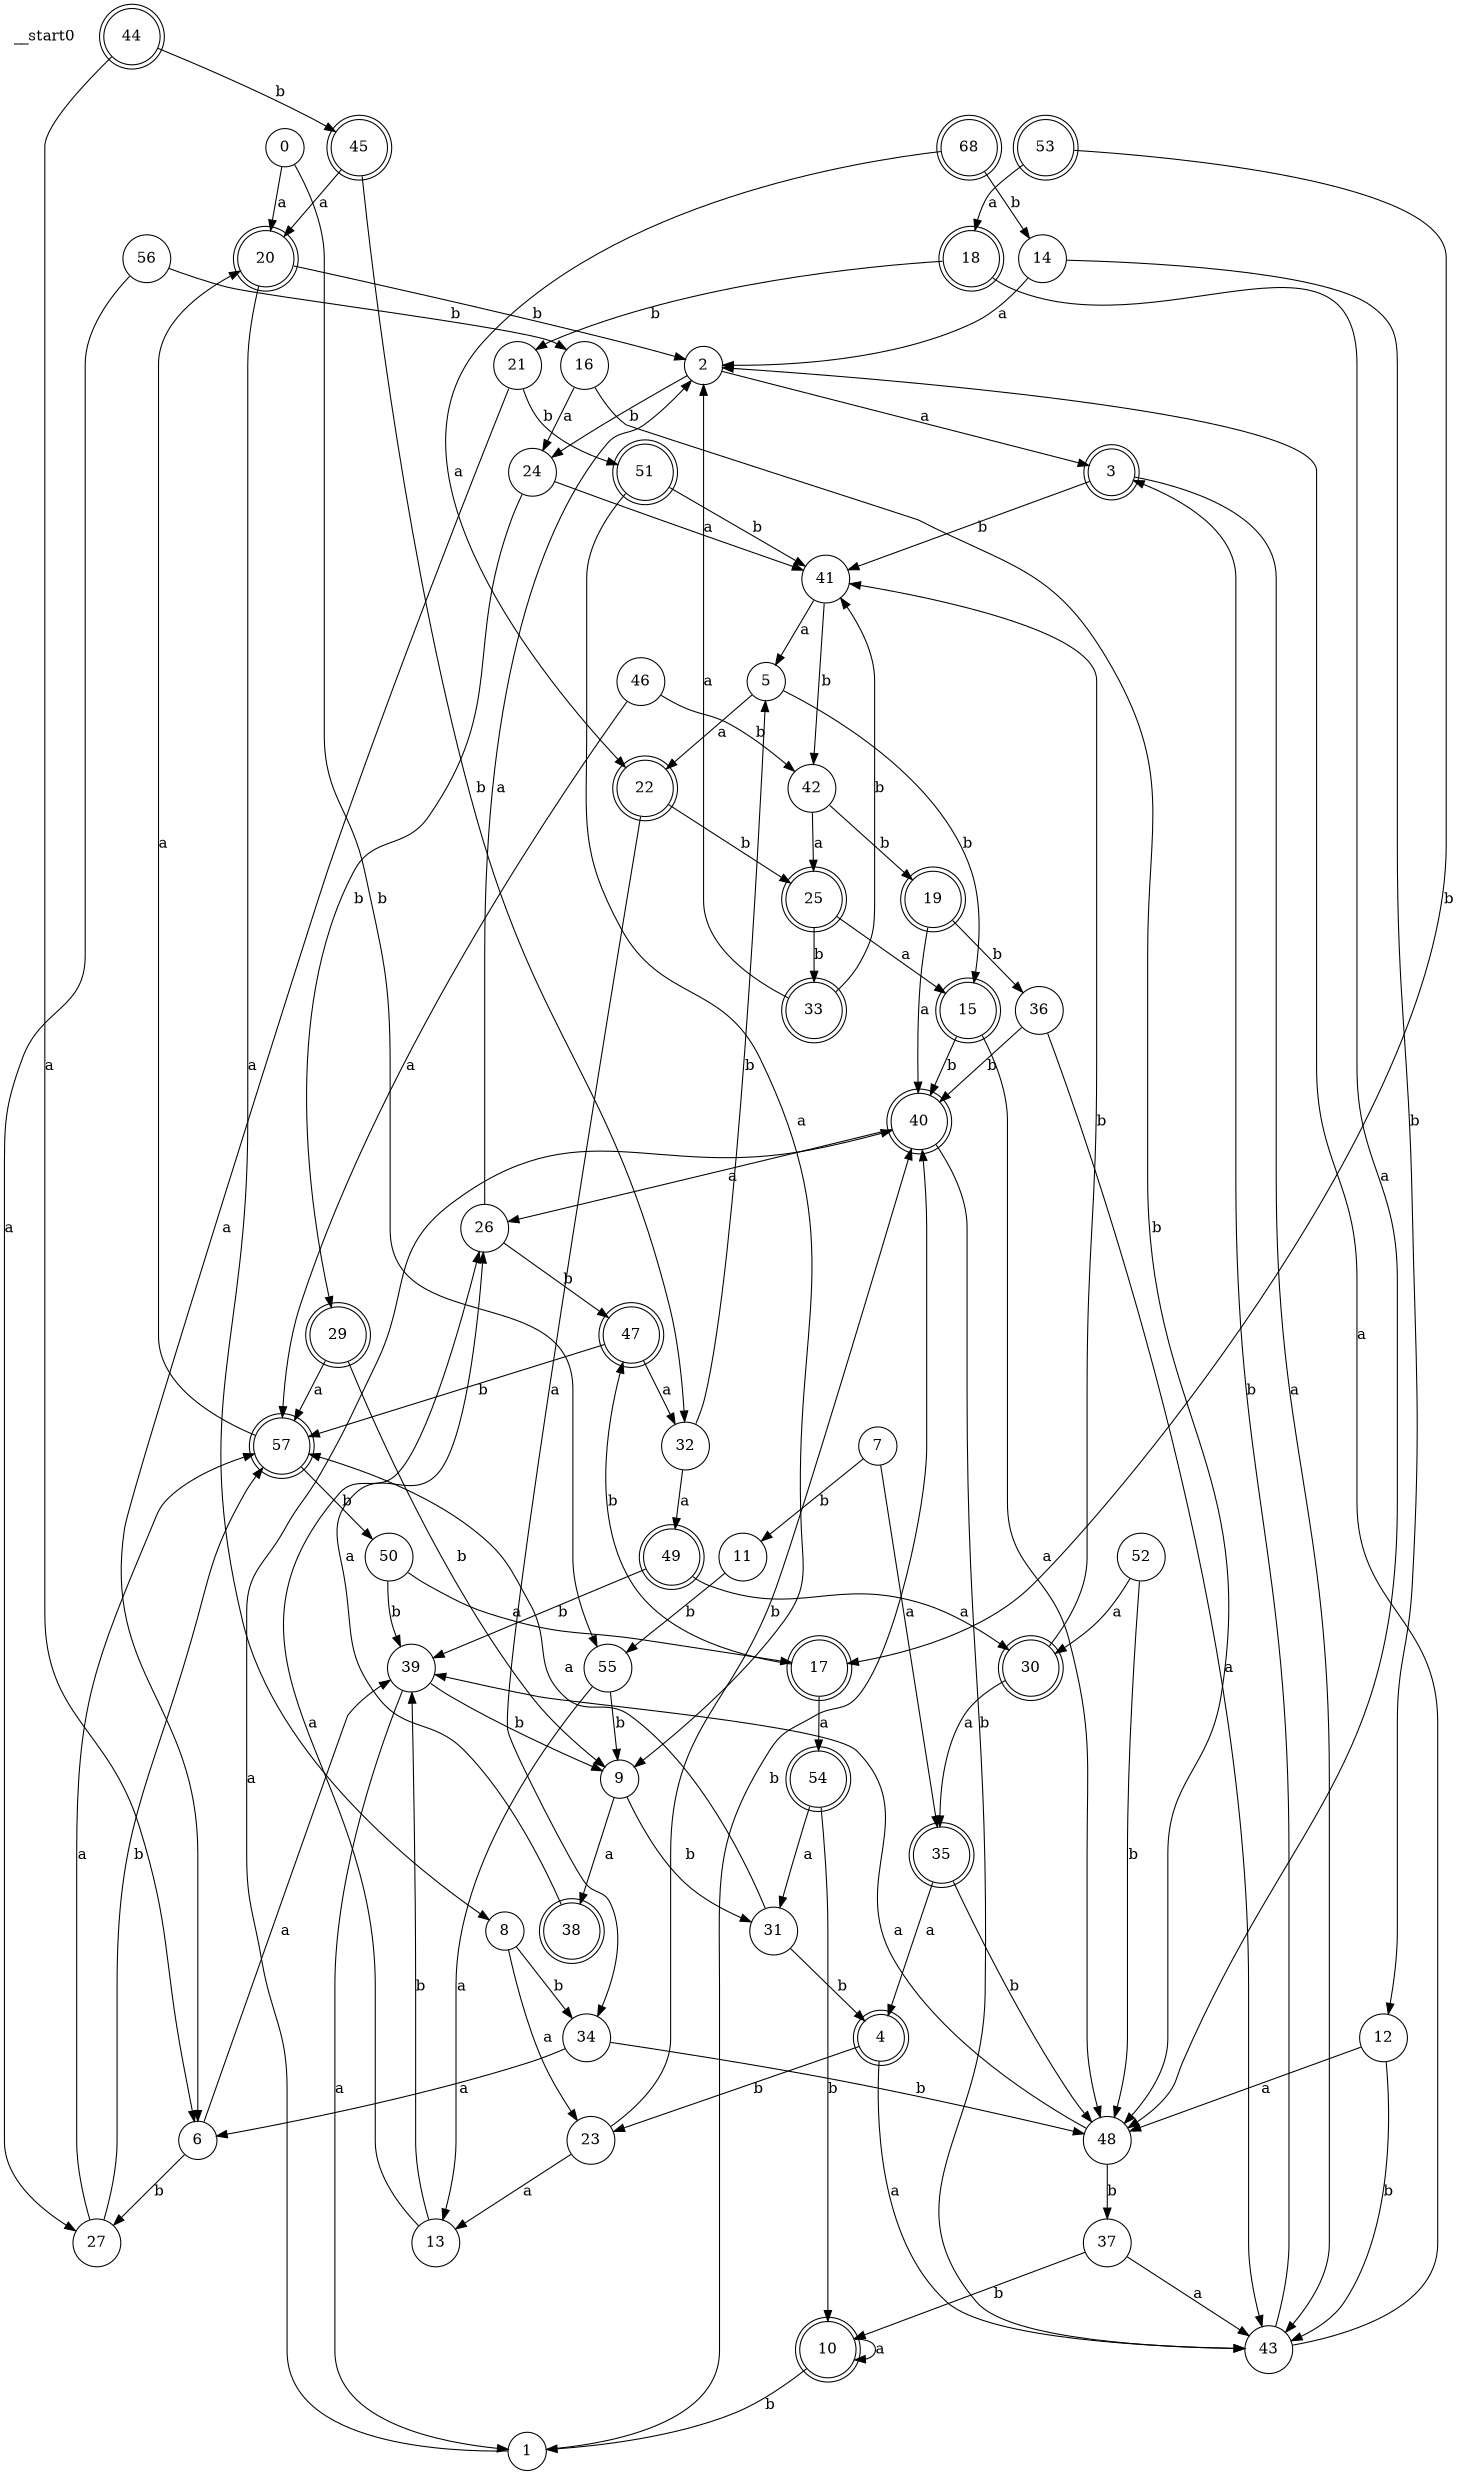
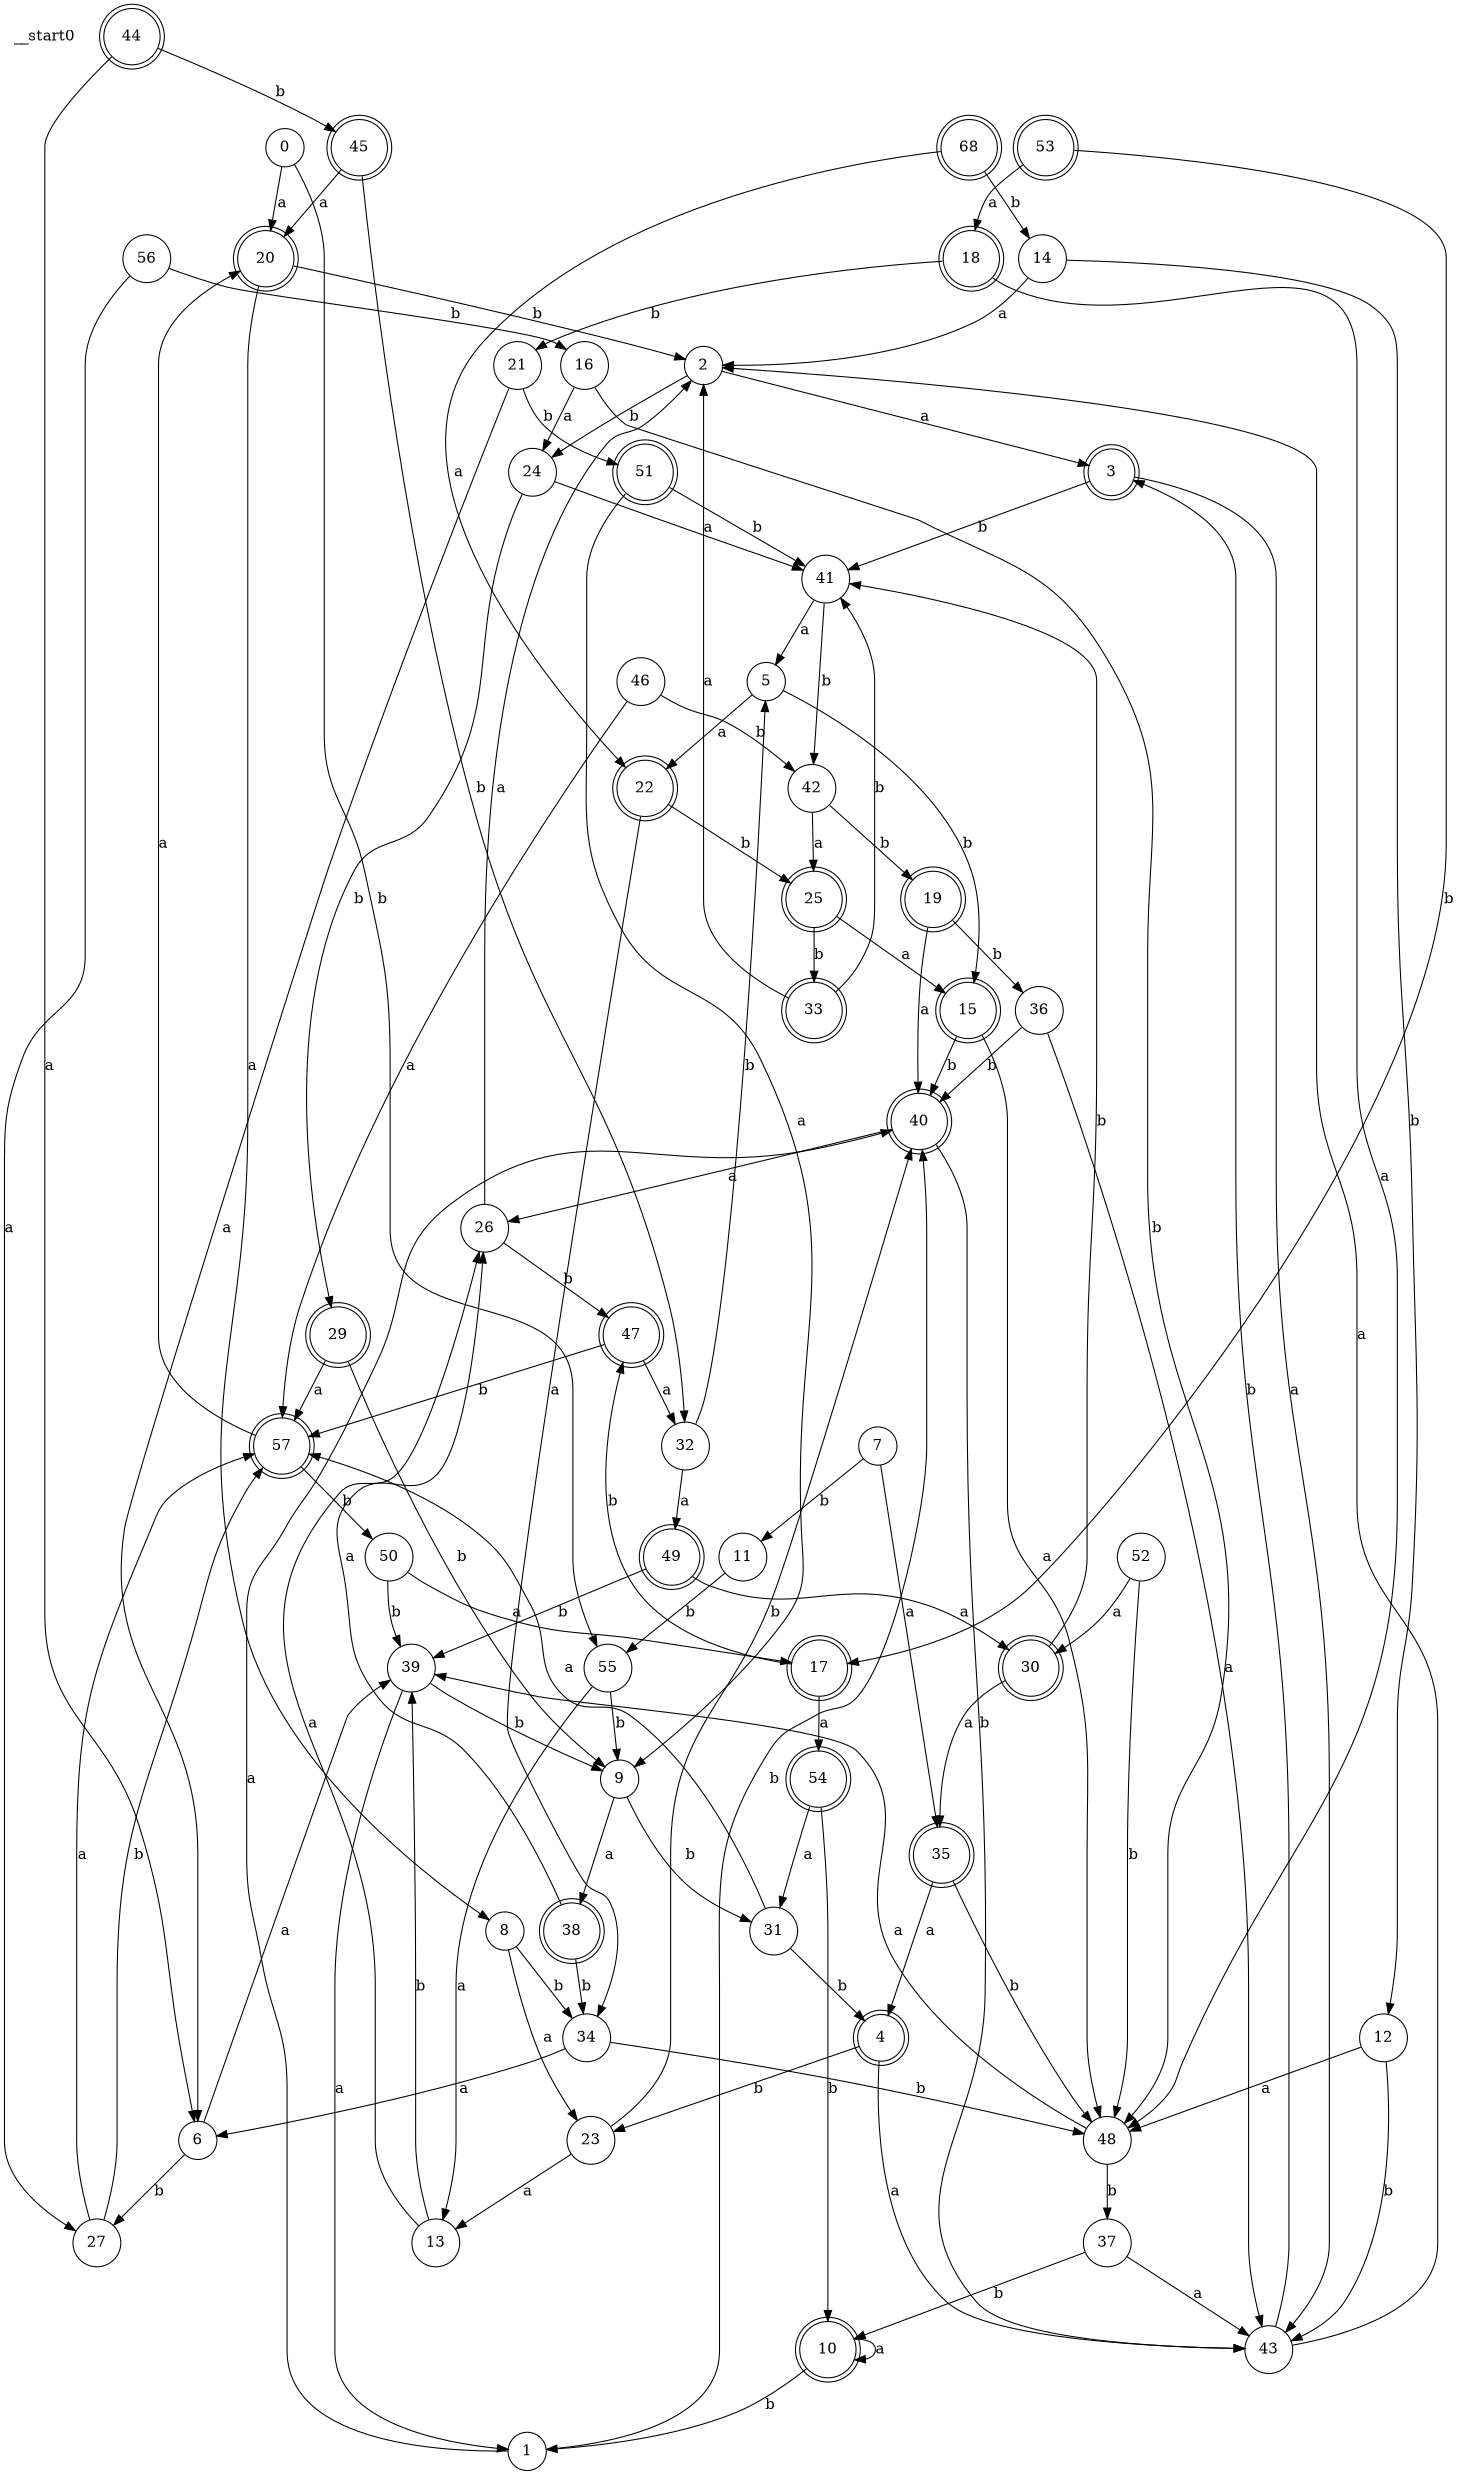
edge "38" -> "34": added, label "b"
